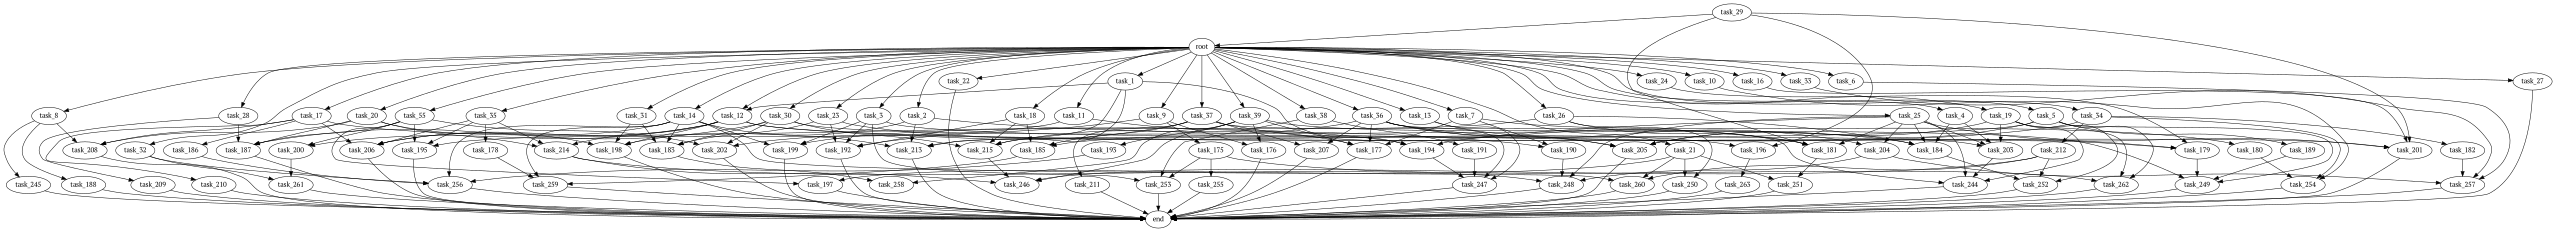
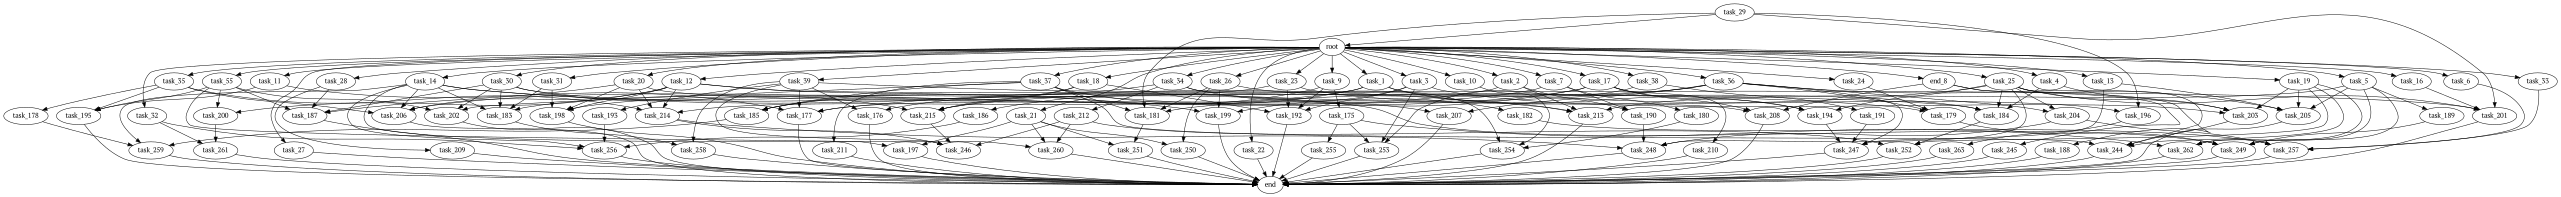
edge "task_1" -> "task_12": now "task_1" -> "task_214"
node "task_8": label "task_8" -> "end_8"
edge "task_258" -> "end": added
